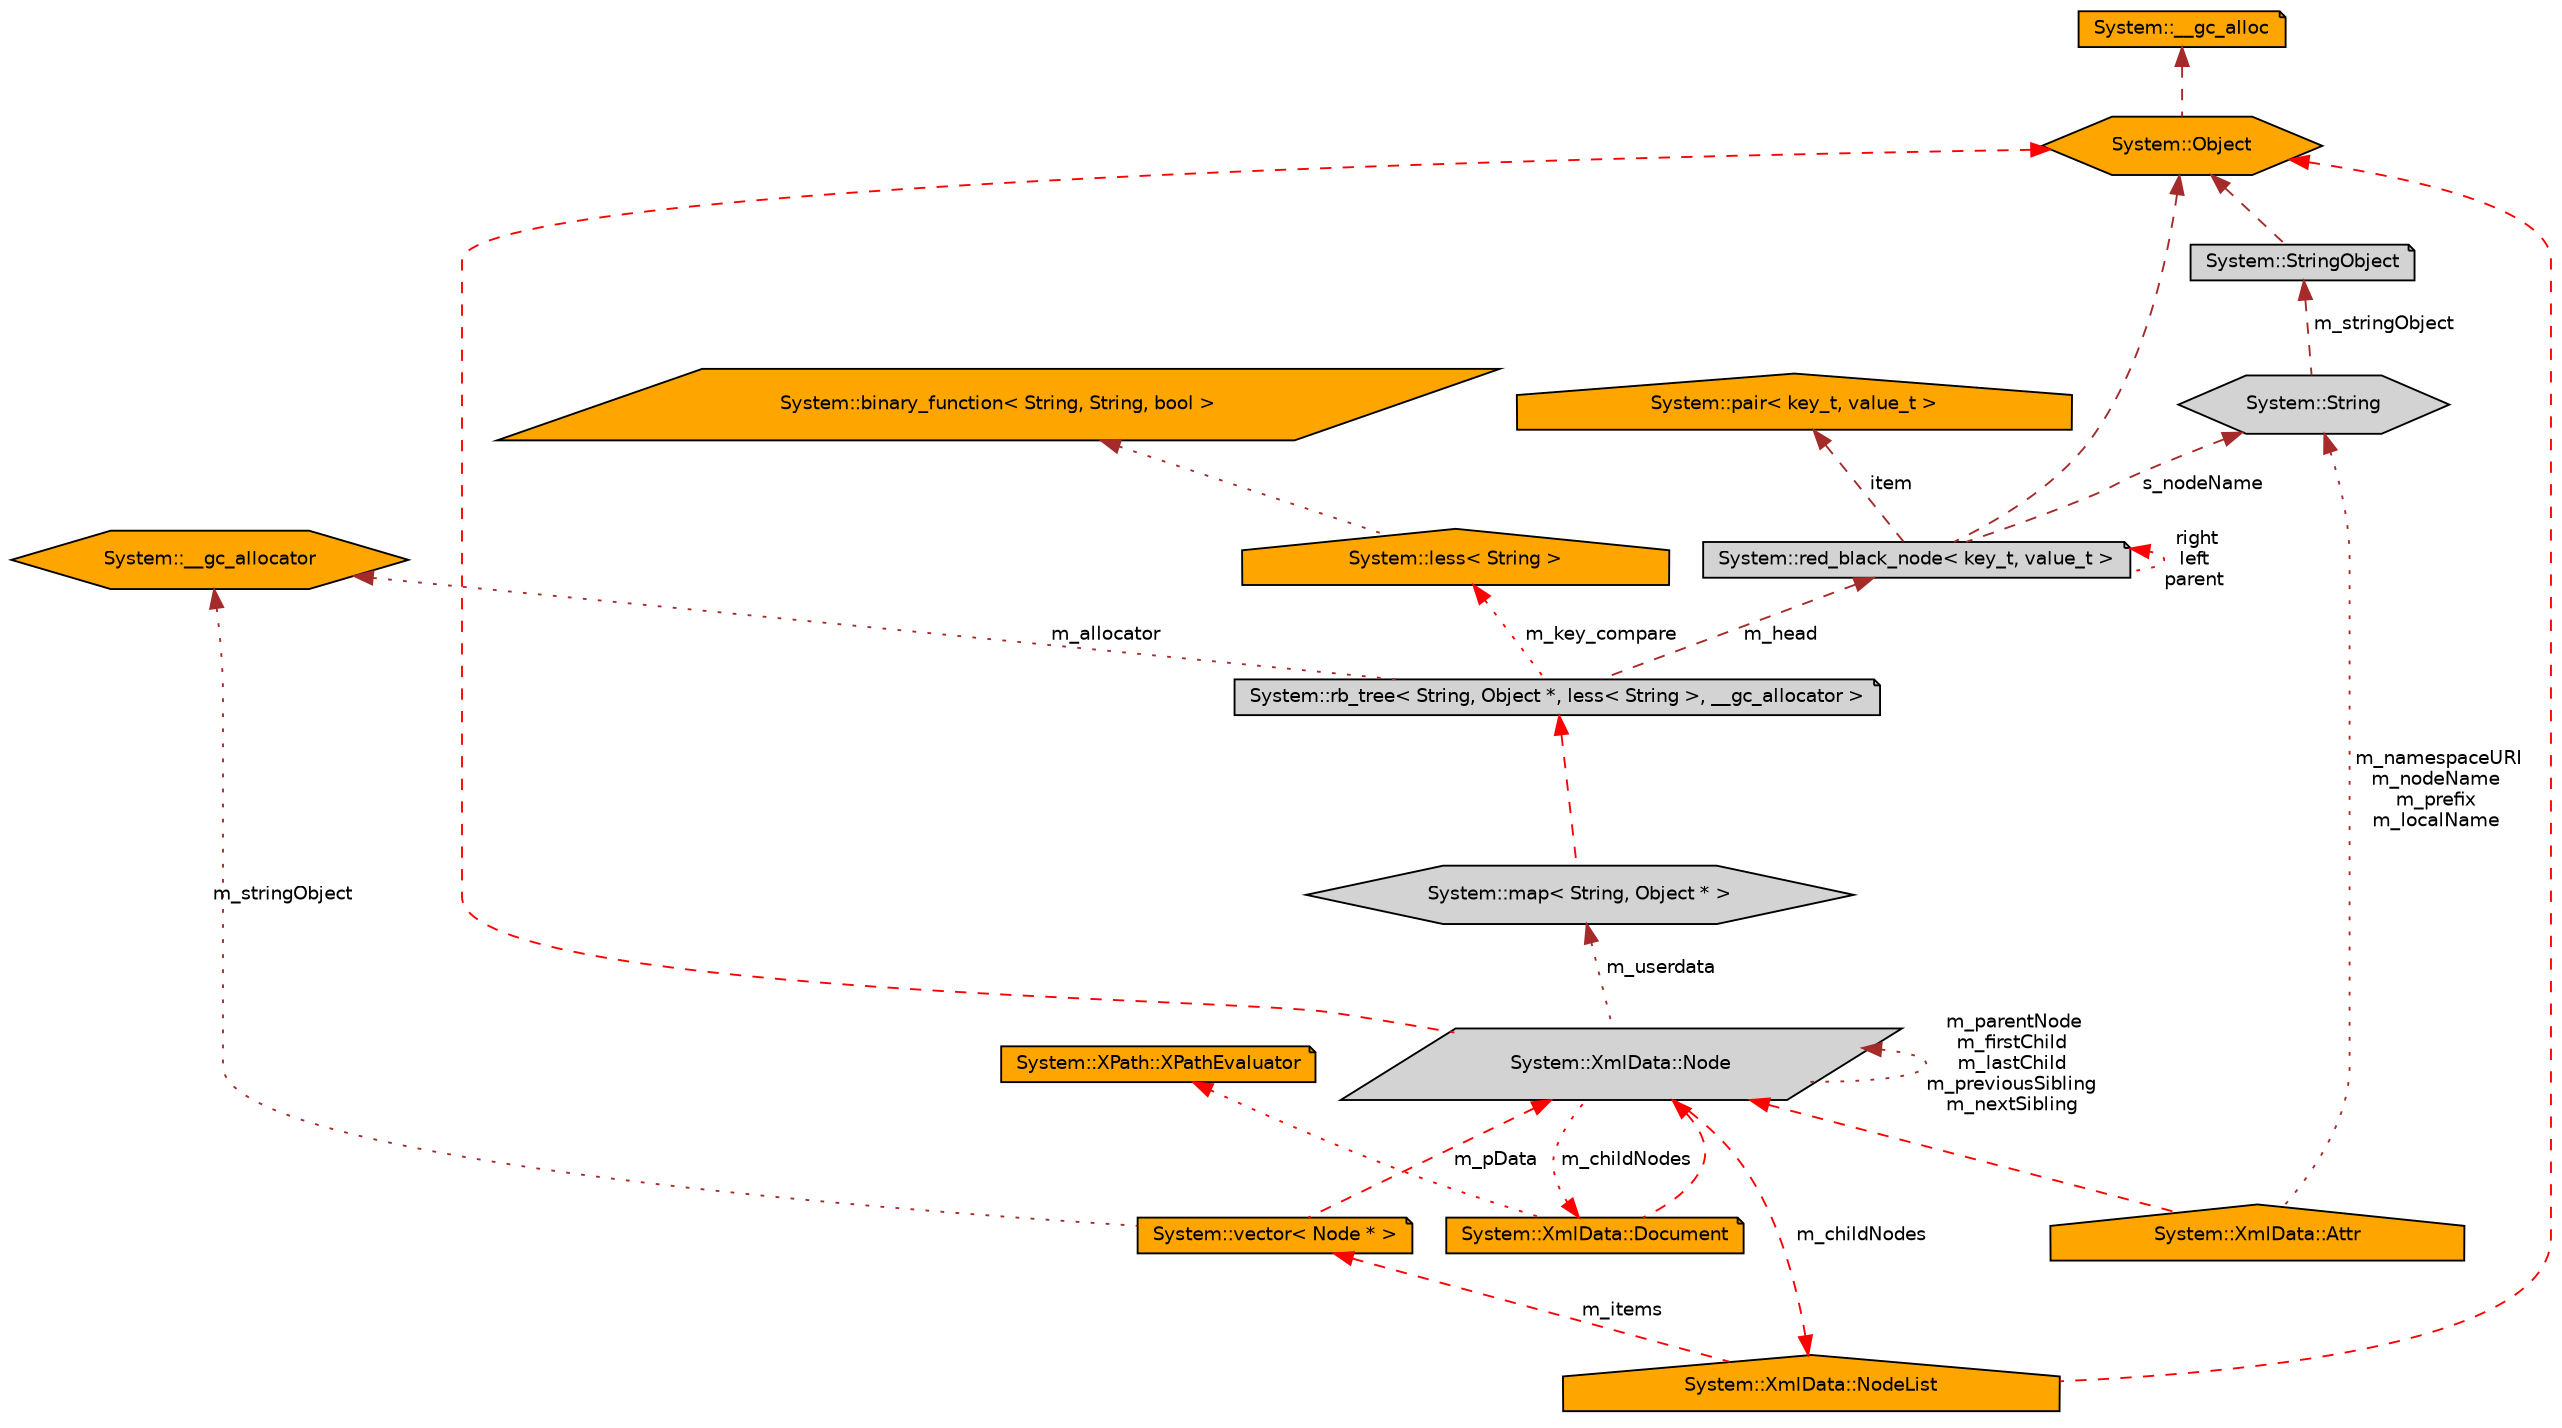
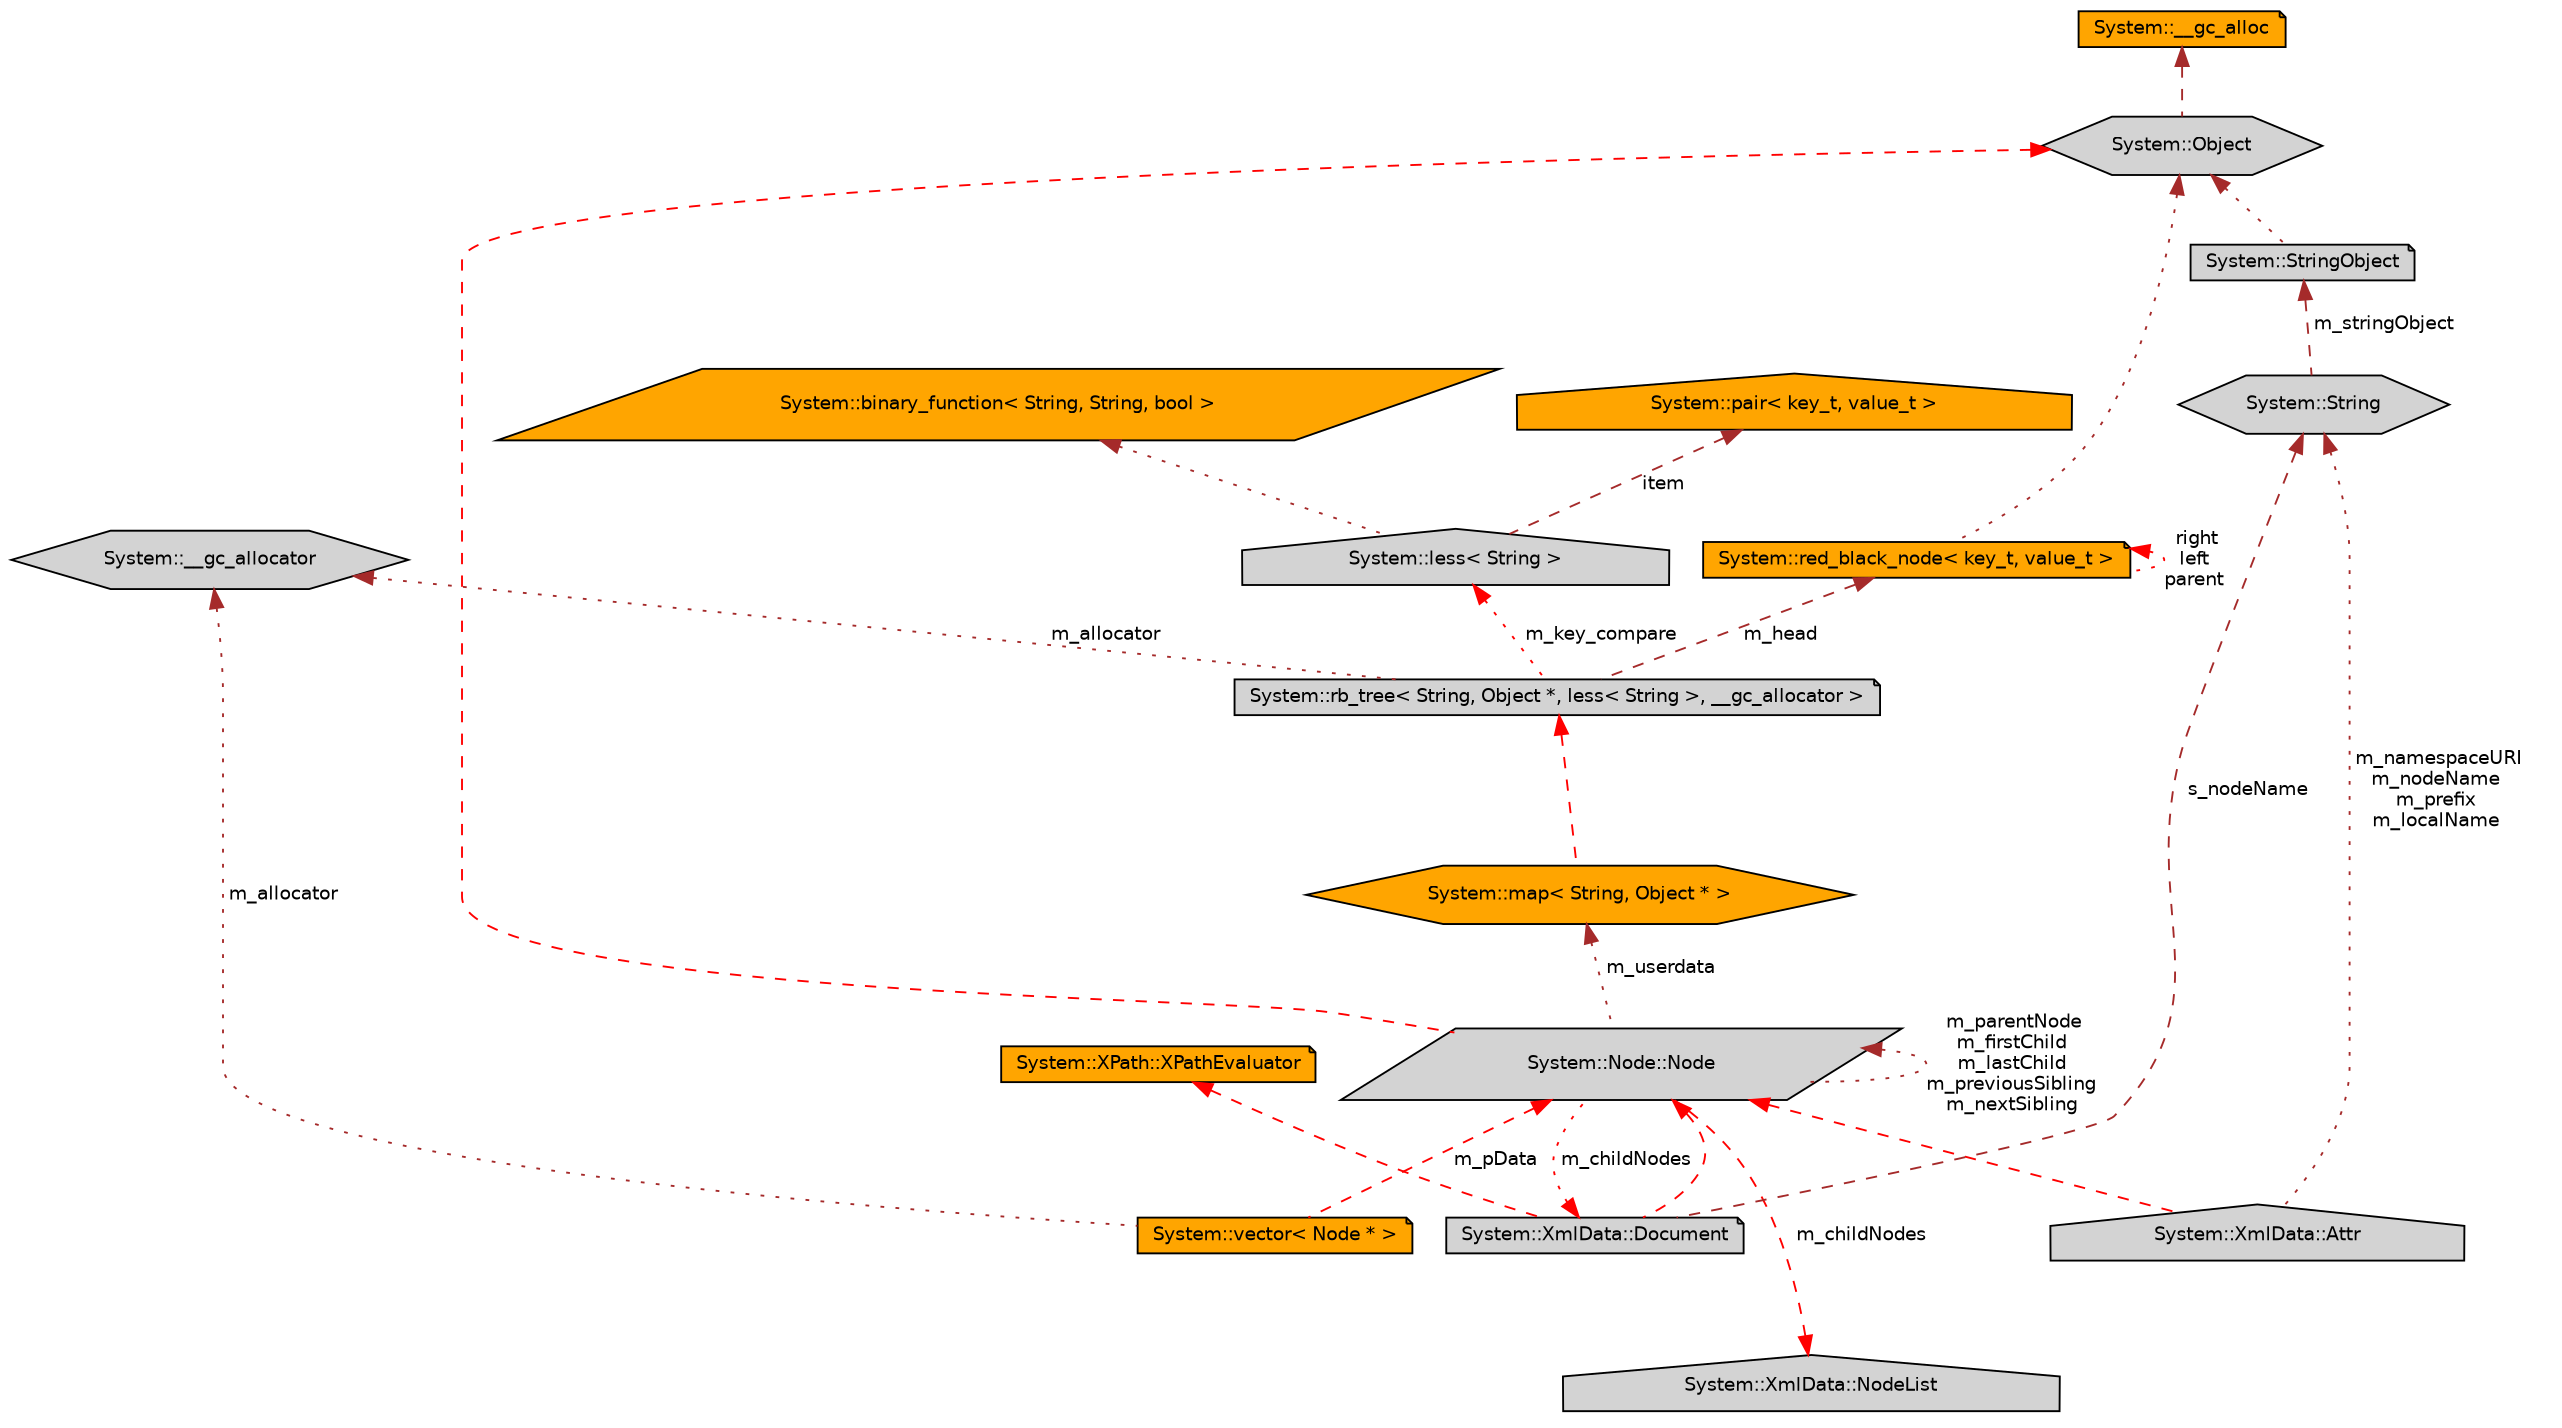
node "System::Object": fillcolor orange -> lightgrey
edge "System::StringObject" -> "System::Object": style dashed -> dotted
edge "System::red_black_node< key_t, value_t >" -> "System::Object": style dashed -> dotted
edge "System::red_black_node< key_t, value_t >" -> "System::pair< key_t, value_t >": now "System::less< String >" -> "System::pair< key_t, value_t >"
edge "System::red_black_node< key_t, value_t >" -> "System::String": now "System::XmlData::Document" -> "System::String"
node "System::__gc_allocator": fillcolor orange -> lightgrey
node "System::less< String >": fillcolor orange -> lightgrey
node "System::red_black_node< key_t, value_t >": fillcolor lightgrey -> orange
edge "System::XmlData::NodeList" -> "System::Object": removed
edge "System::vector< Node * >" -> "System::__gc_allocator": label " m_stringObject" -> " m_allocator"
node "System::map< String, Object * >": fillcolor lightgrey -> orange
node "System::XmlData::Node": label "System::XmlData::Node" -> "System::Node::Node"
edge "System::XmlData::Document" -> "System::XPath::XPathEvaluator": style dotted -> dashed
node "System::XmlData::Document": fillcolor orange -> lightgrey
node "System::XmlData::Attr": fillcolor orange -> lightgrey
edge "System::XmlData::NodeList" -> "System::vector< Node * >": removed, label "m_items"
node "System::XmlData::NodeList": fillcolor orange -> lightgrey
